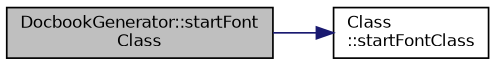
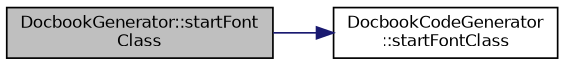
node "Class ::startFontClass": label "Class ::startFontClass" -> "DocbookCodeGenerator ::startFontClass"
